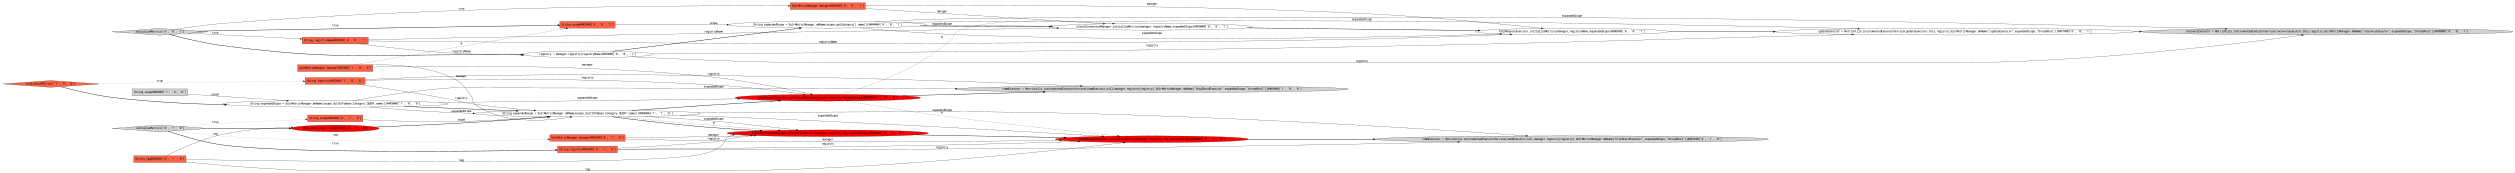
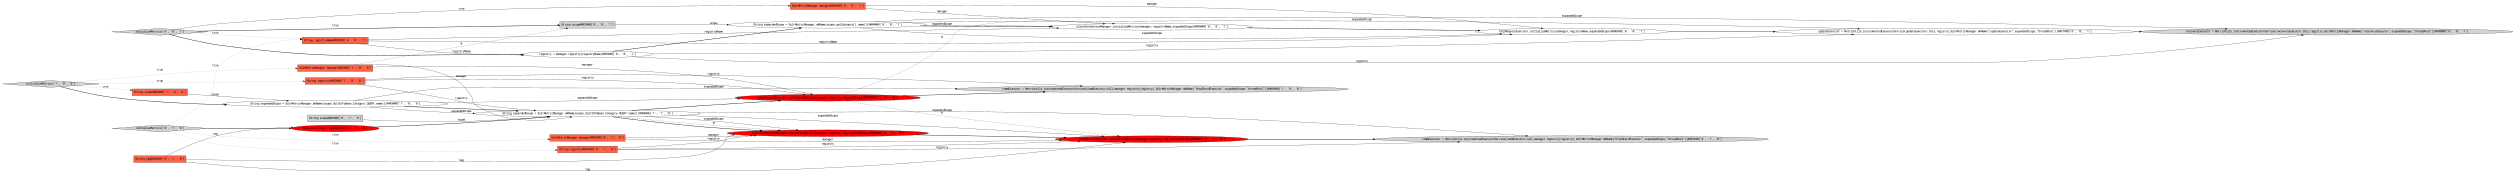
node "String scope@@@2@@@['0', '0', '1']": fillcolor tomato -> lightgray
edge "initializeMetrics['0', '0', '1']" -> "String registryName@@@2@@@['0', '0', '1']": style solid -> dotted
edge "initializeMetrics['1', '0', '0']" -> "SolrMetricManager manager@@@2@@@['1', '0', '0']": added, label "true"
node "initializeMetrics['1', '0', '0']": fillcolor tomato -> lightgray
edge "initializeMetrics['1', '0', '0']" -> "String scope@@@2@@@['1', '0', '0']": added, label "true"
node "String scope@@@2@@@['1', '0', '0']": fillcolor lightgray -> tomato
node "String scope@@@2@@@['0', '1', '0']": fillcolor tomato -> lightgray
edge "initializeMetrics['0', '1', '0']" -> "String scope@@@2@@@['0', '1', '0']": now "initializeMetrics['0', '1', '0']" -> "String registryName@@@2@@@['0', '0', '1']"
edge "initializeMetrics['0', '1', '0']" -> "SolrMetricManager manager@@@2@@@['0', '1', '0']": label "tag" -> "true"
edge "initializeMetrics['0', '1', '0']" -> "String registry@@@2@@@['0', '1', '0']": style bold -> dotted
